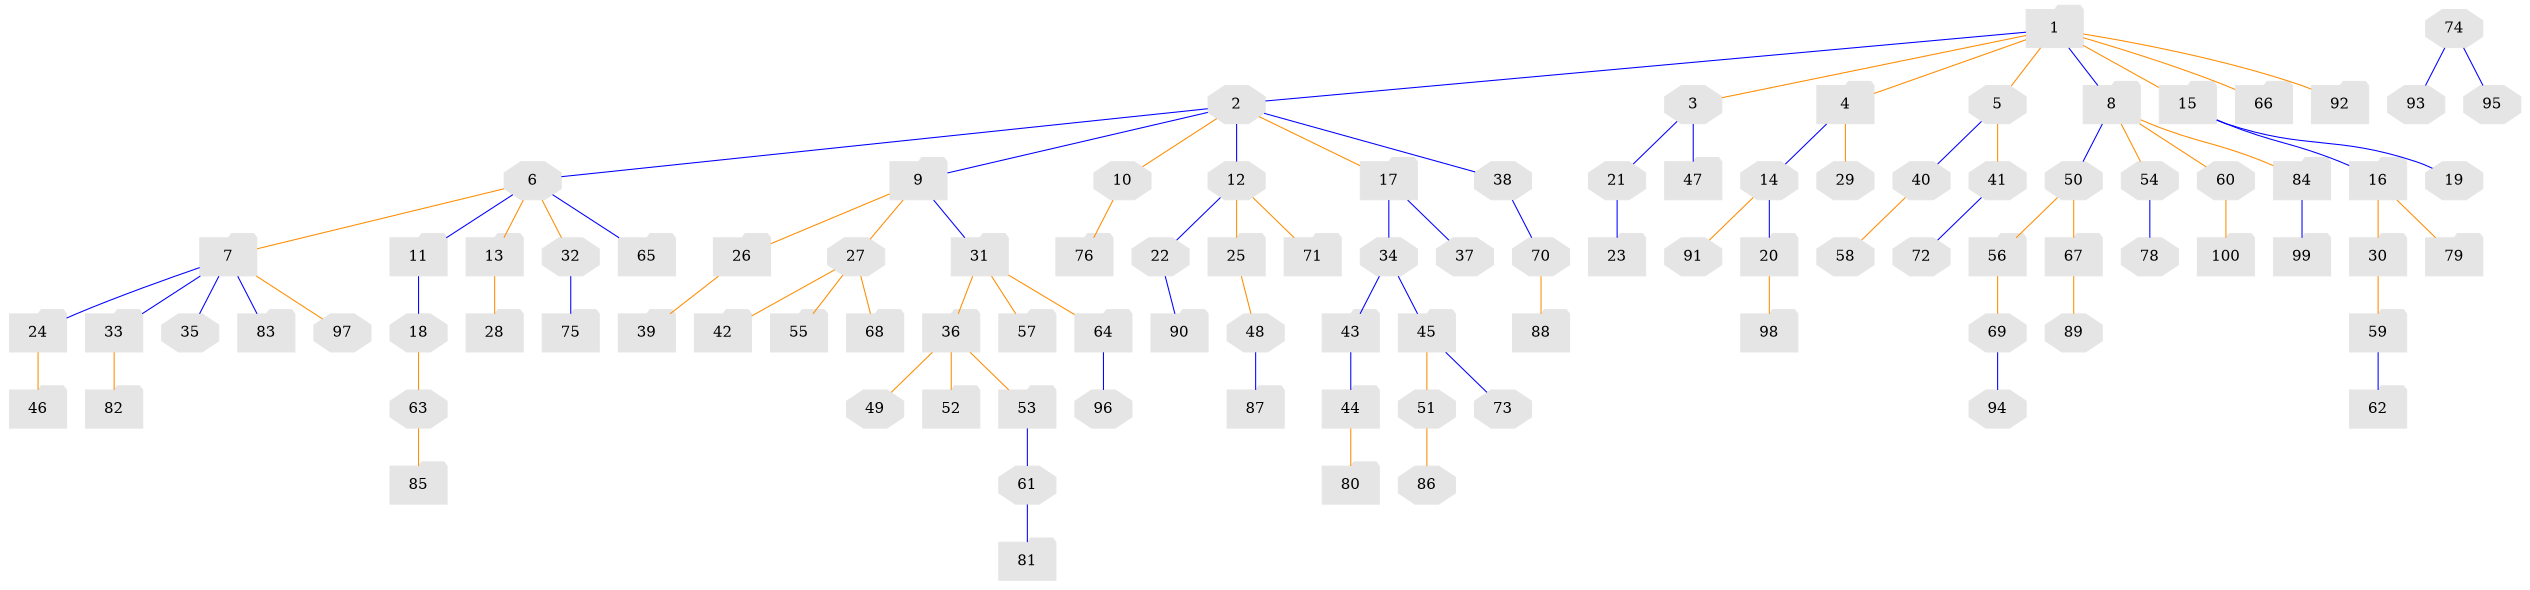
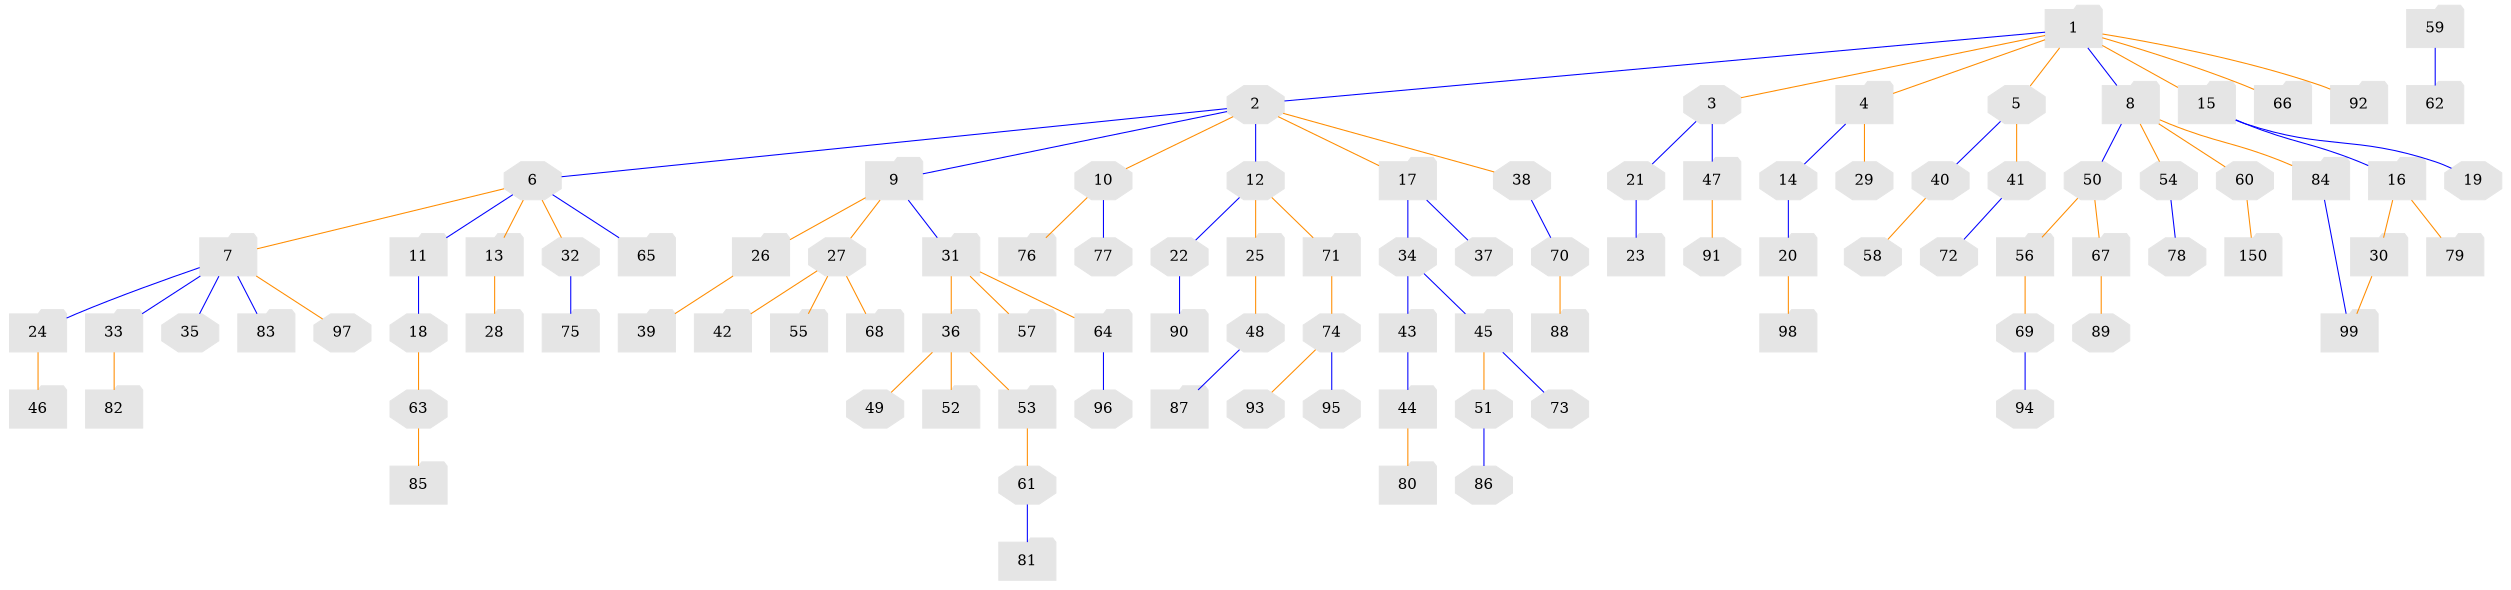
edge "74" -- "93": color blue -> darkorange
edge "2" -- "38": color blue -> darkorange
edge "14" -- "91": now "47" -- "91"
node "77": added
node "100": label "100" -> "150"
edge "71" -- "74": added
edge "30" -- "59": now "30" -- "99"
edge "53" -- "61": color blue -> darkorange
edge "51" -- "86": color darkorange -> blue
